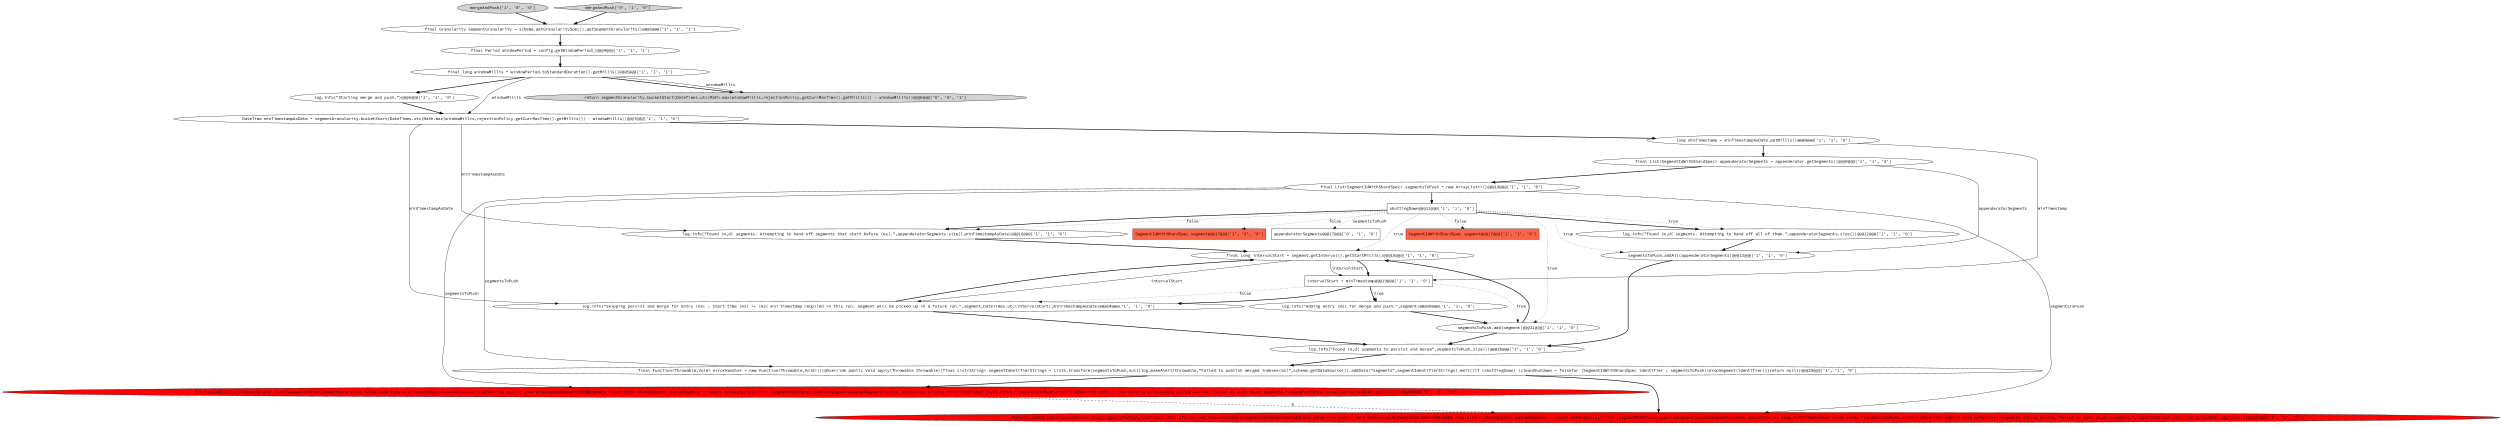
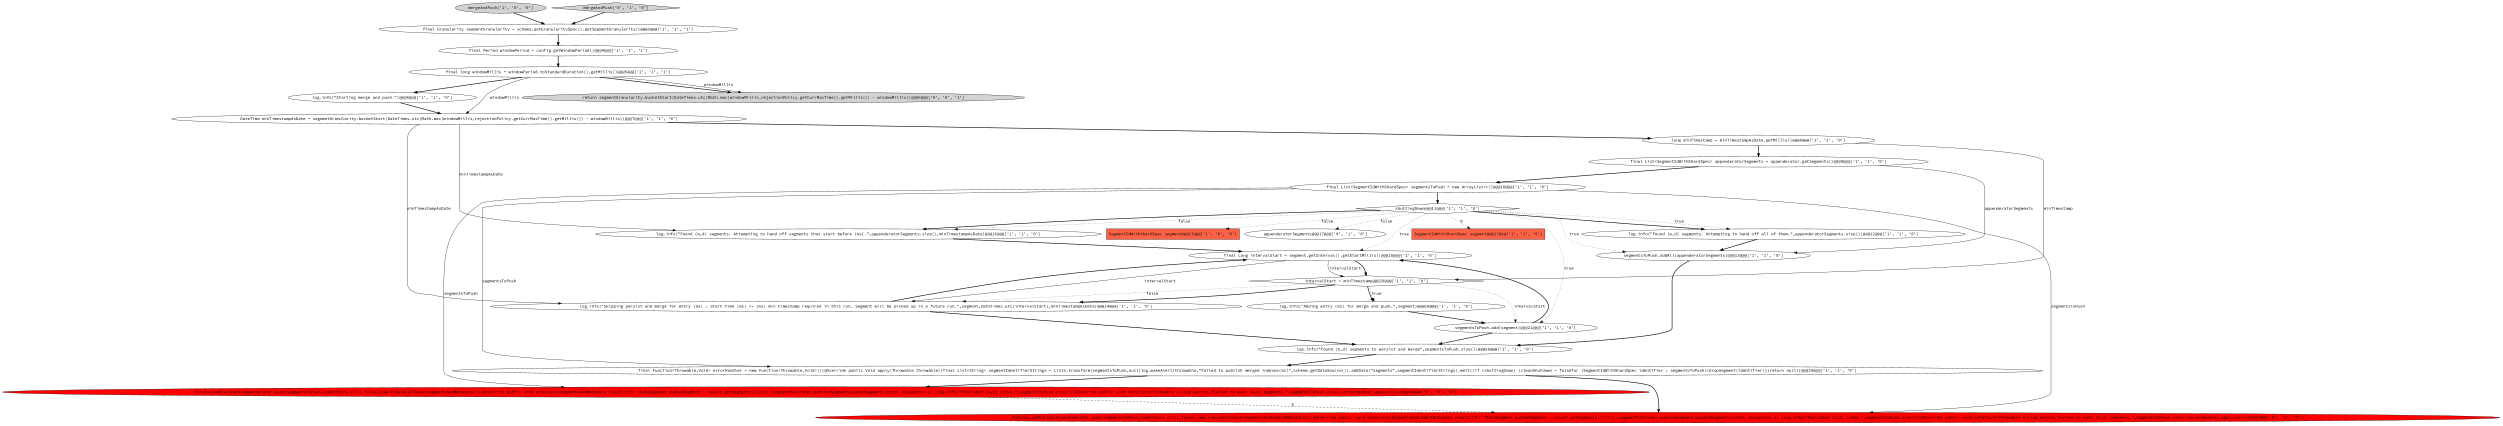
node "shuttingDown@@@11@@@['1', '1', '0']": shape box -> diamond
edge "shuttingDown@@@11@@@['1', '1', '0']" -> "appenderatorSegments@@@17@@@['0', '1', '0']": label "segmentsToPush" -> "false"
edge "shuttingDown@@@11@@@['1', '1', '0']" -> "SegmentIdWithShardSpec segment@@@17@@@['1', '1', '0']": label "false" -> "0"
node "appenderatorSegments@@@17@@@['0', '1', '0']": shape box -> ellipse
node "intervalStart < minTimestamp@@@19@@@['1', '1', '0']": shape box -> diamond
edge "intervalStart < minTimestamp@@@19@@@['1', '1', '0']" -> "segmentsToPush.add(segment)@@@21@@@['1', '1', '0']": label "true" -> "intervalStart"
